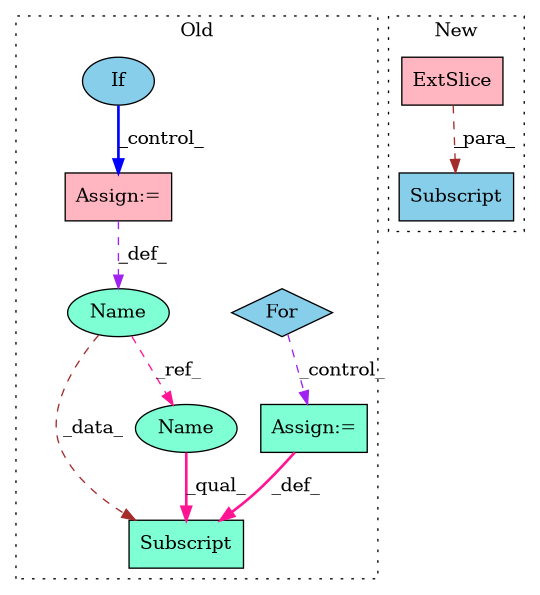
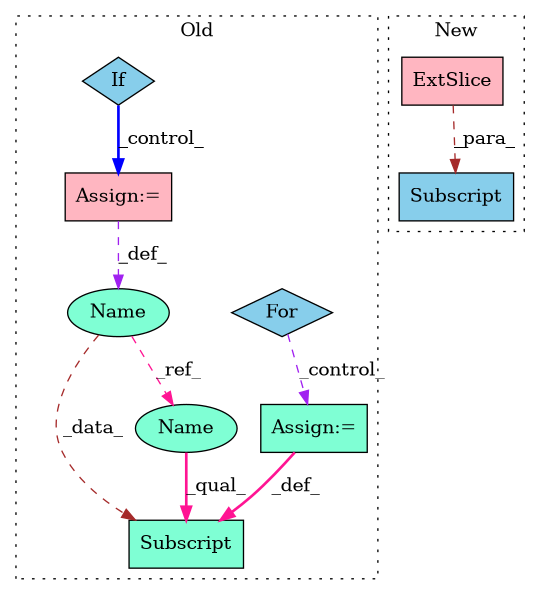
node "If": shape ellipse -> diamond
